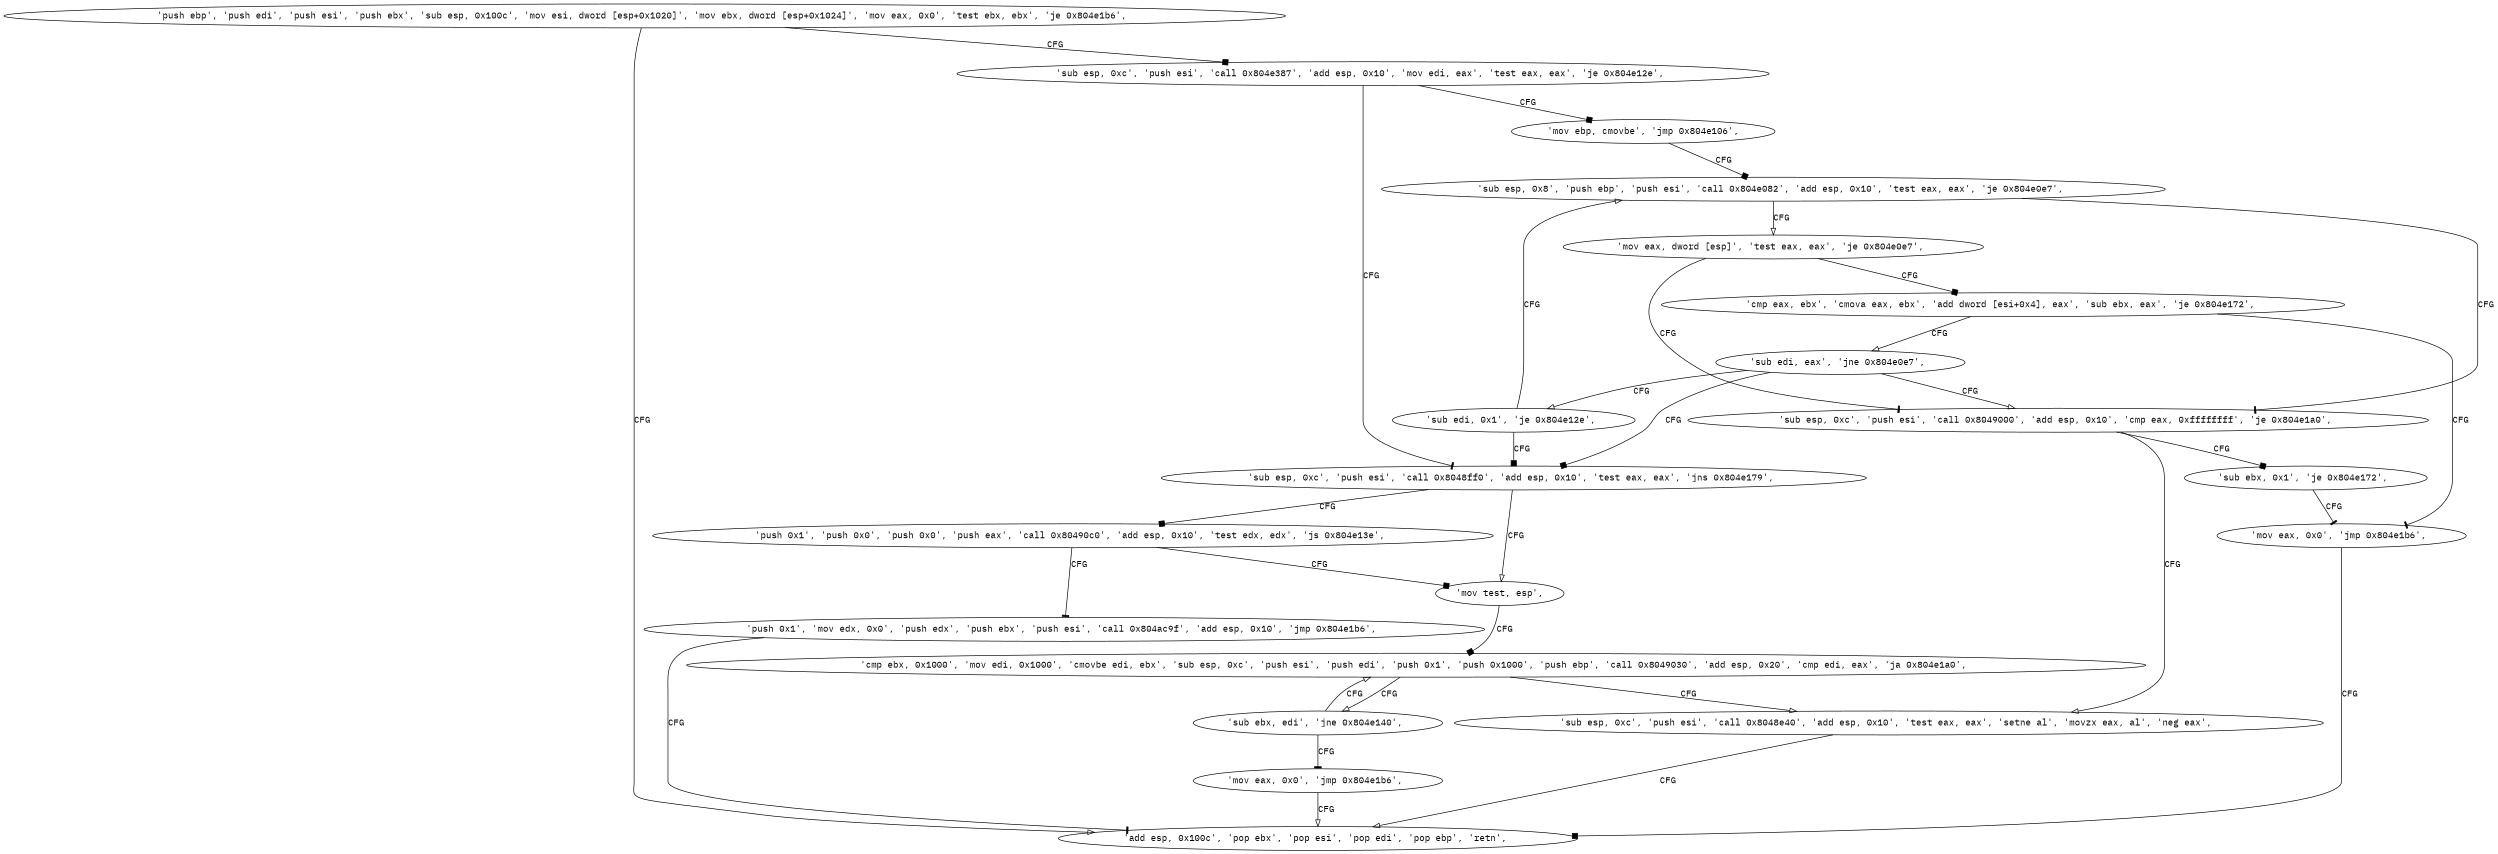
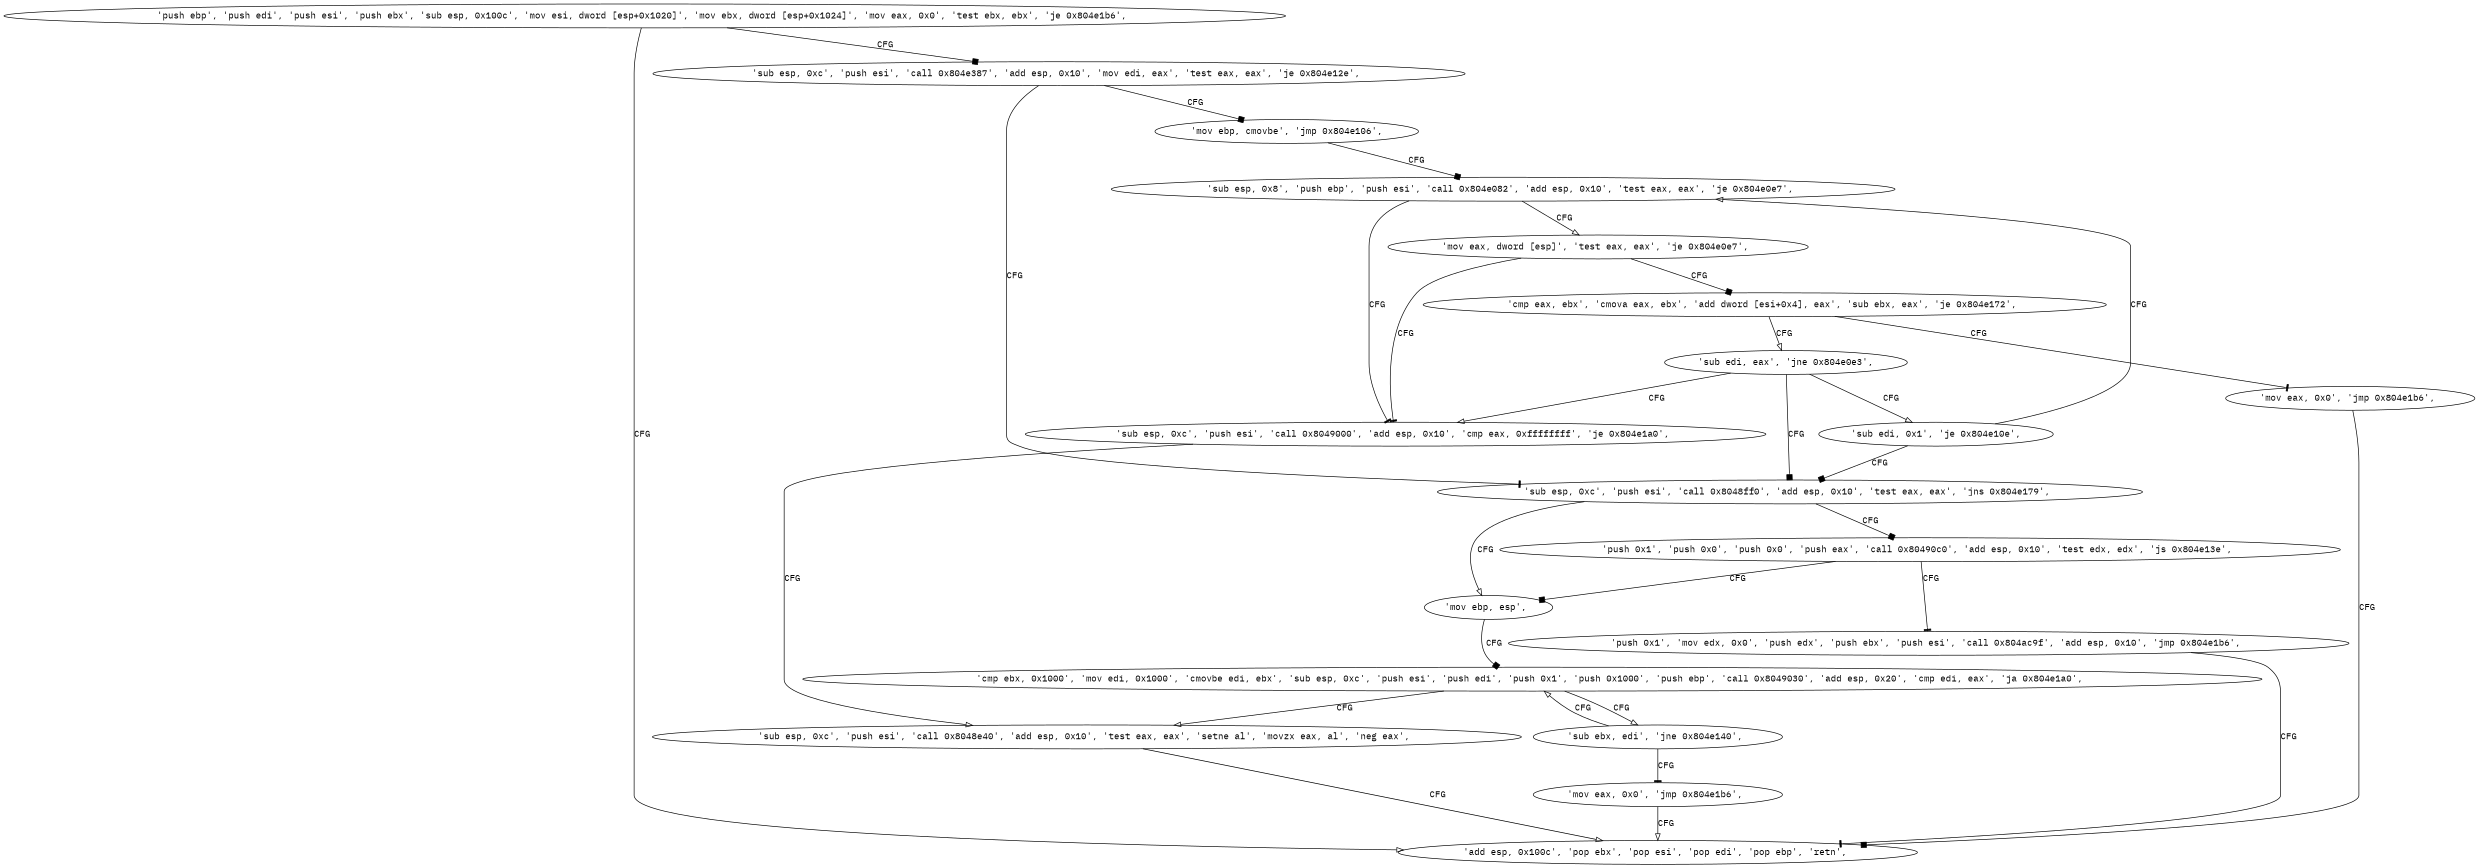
node "'sub edi, eax', 'jne 0x804e0e7',": label "'sub edi, eax', 'jne 0x804e0e7'," -> "'sub edi, eax', 'jne 0x804e0e3',"
node "'sub edi, 0x1', 'je 0x804e12e',": label "'sub edi, 0x1', 'je 0x804e12e'," -> "'sub edi, 0x1', 'je 0x804e10e',"
node "'sub ebx, 0x1', 'je 0x804e172',": removed
node "'mov test, esp',": label "'mov test, esp'," -> "'mov ebp, esp',"
